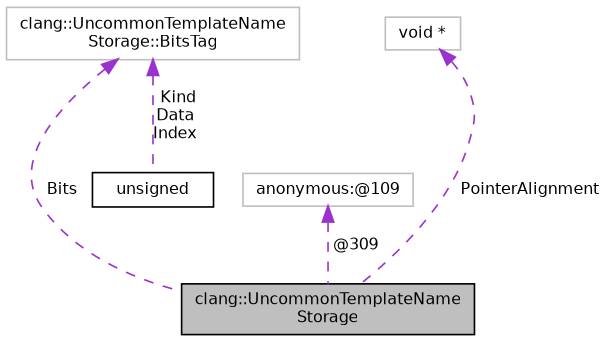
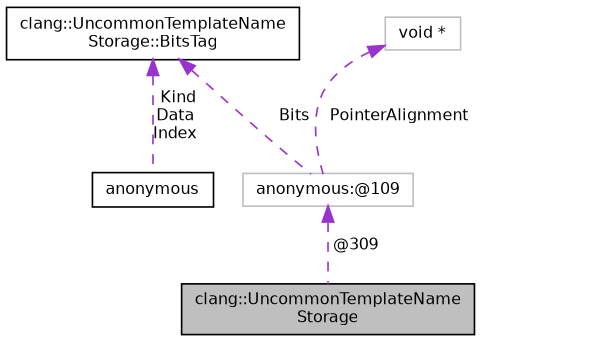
node "clang::UncommonTemplateName Storage::BitsTag": color grey75 -> black
edge "clang::UncommonTemplateName Storage" -> "void *": now "anonymous:@109" -> "void *"
node "unsigned": label "unsigned" -> "anonymous"
edge "clang::UncommonTemplateName Storage" -> "clang::UncommonTemplateName Storage::BitsTag": now "anonymous:@109" -> "clang::UncommonTemplateName Storage::BitsTag"
